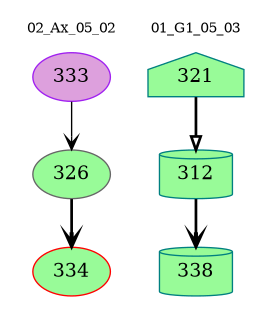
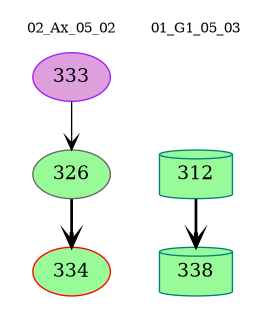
node "321": removed
